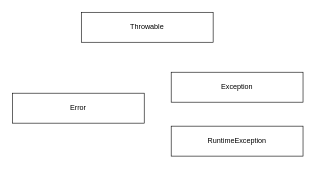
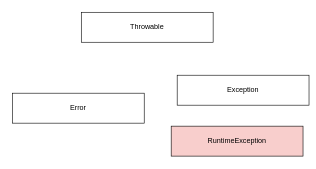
node "Exception": moved (237, 87) -> (243, 90)
node "RuntimeException": fillcolor #ffffff -> #f8cecc
